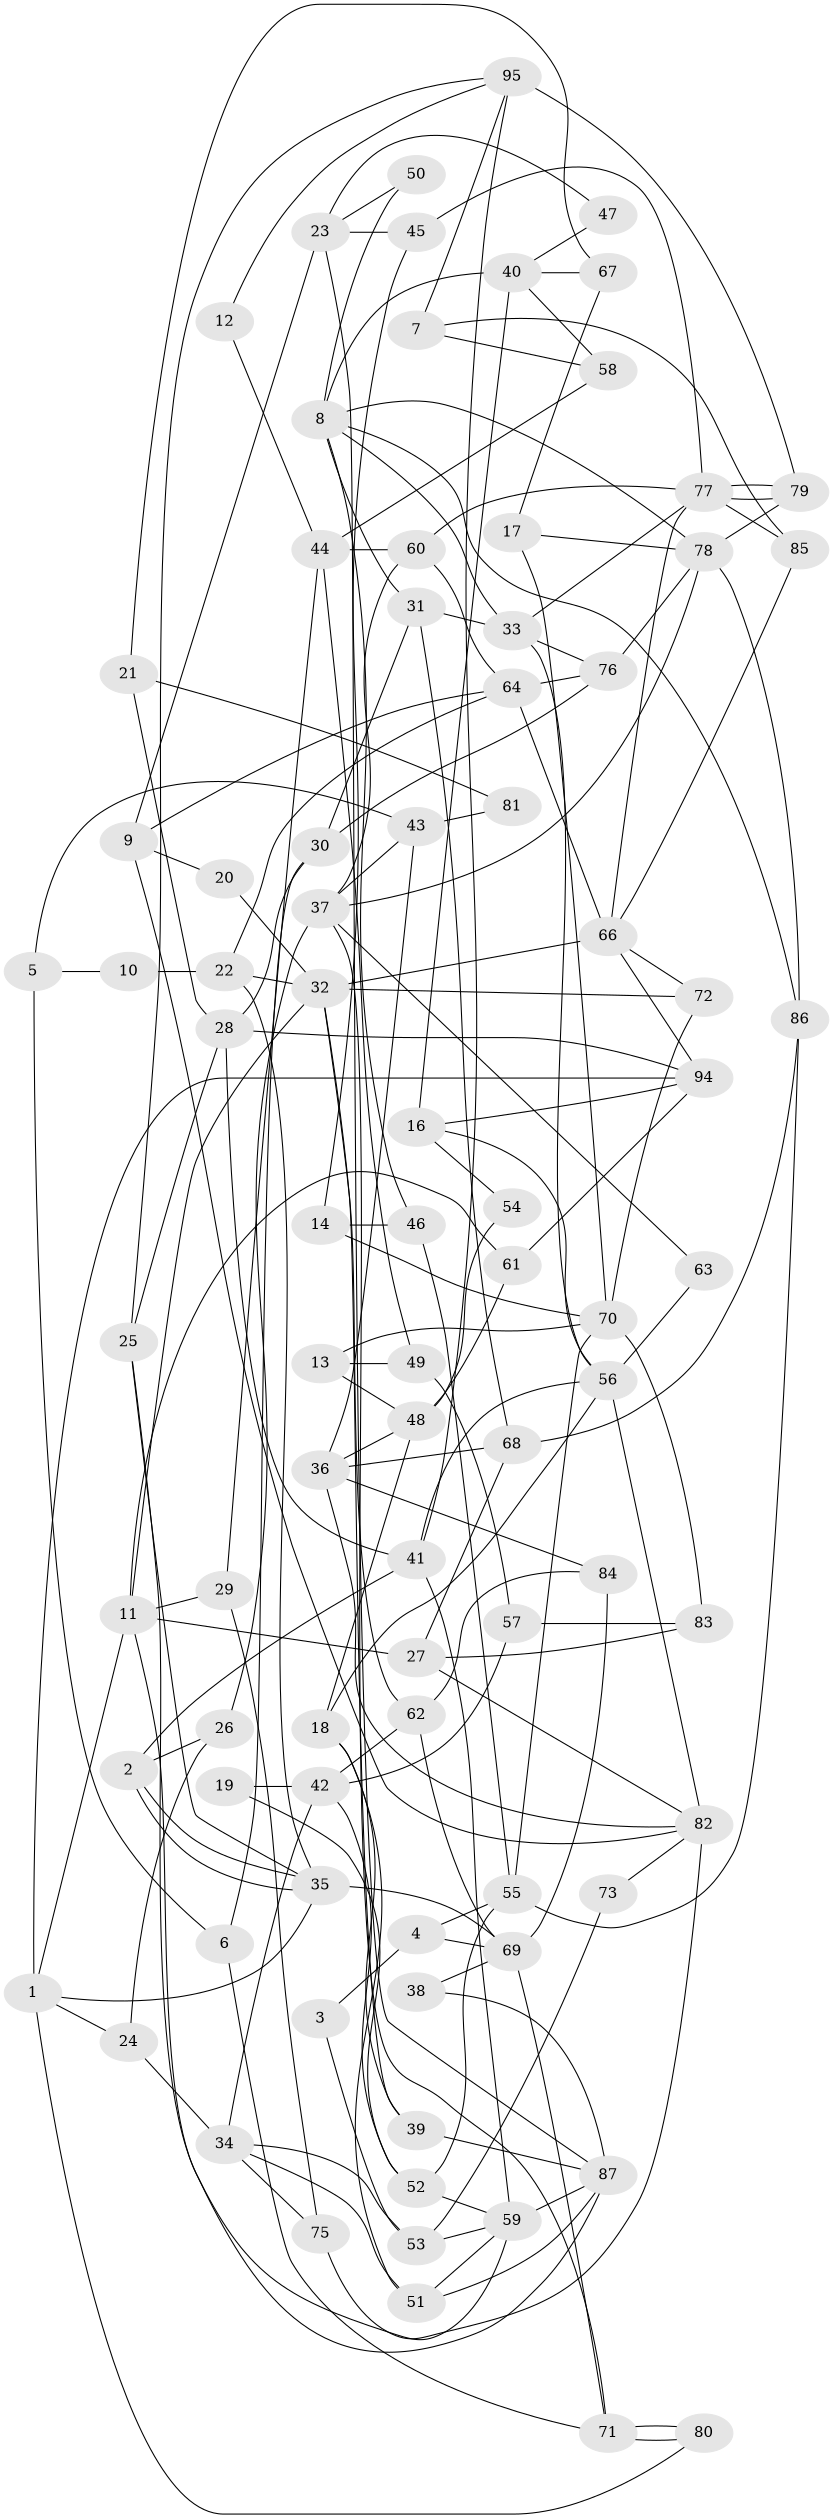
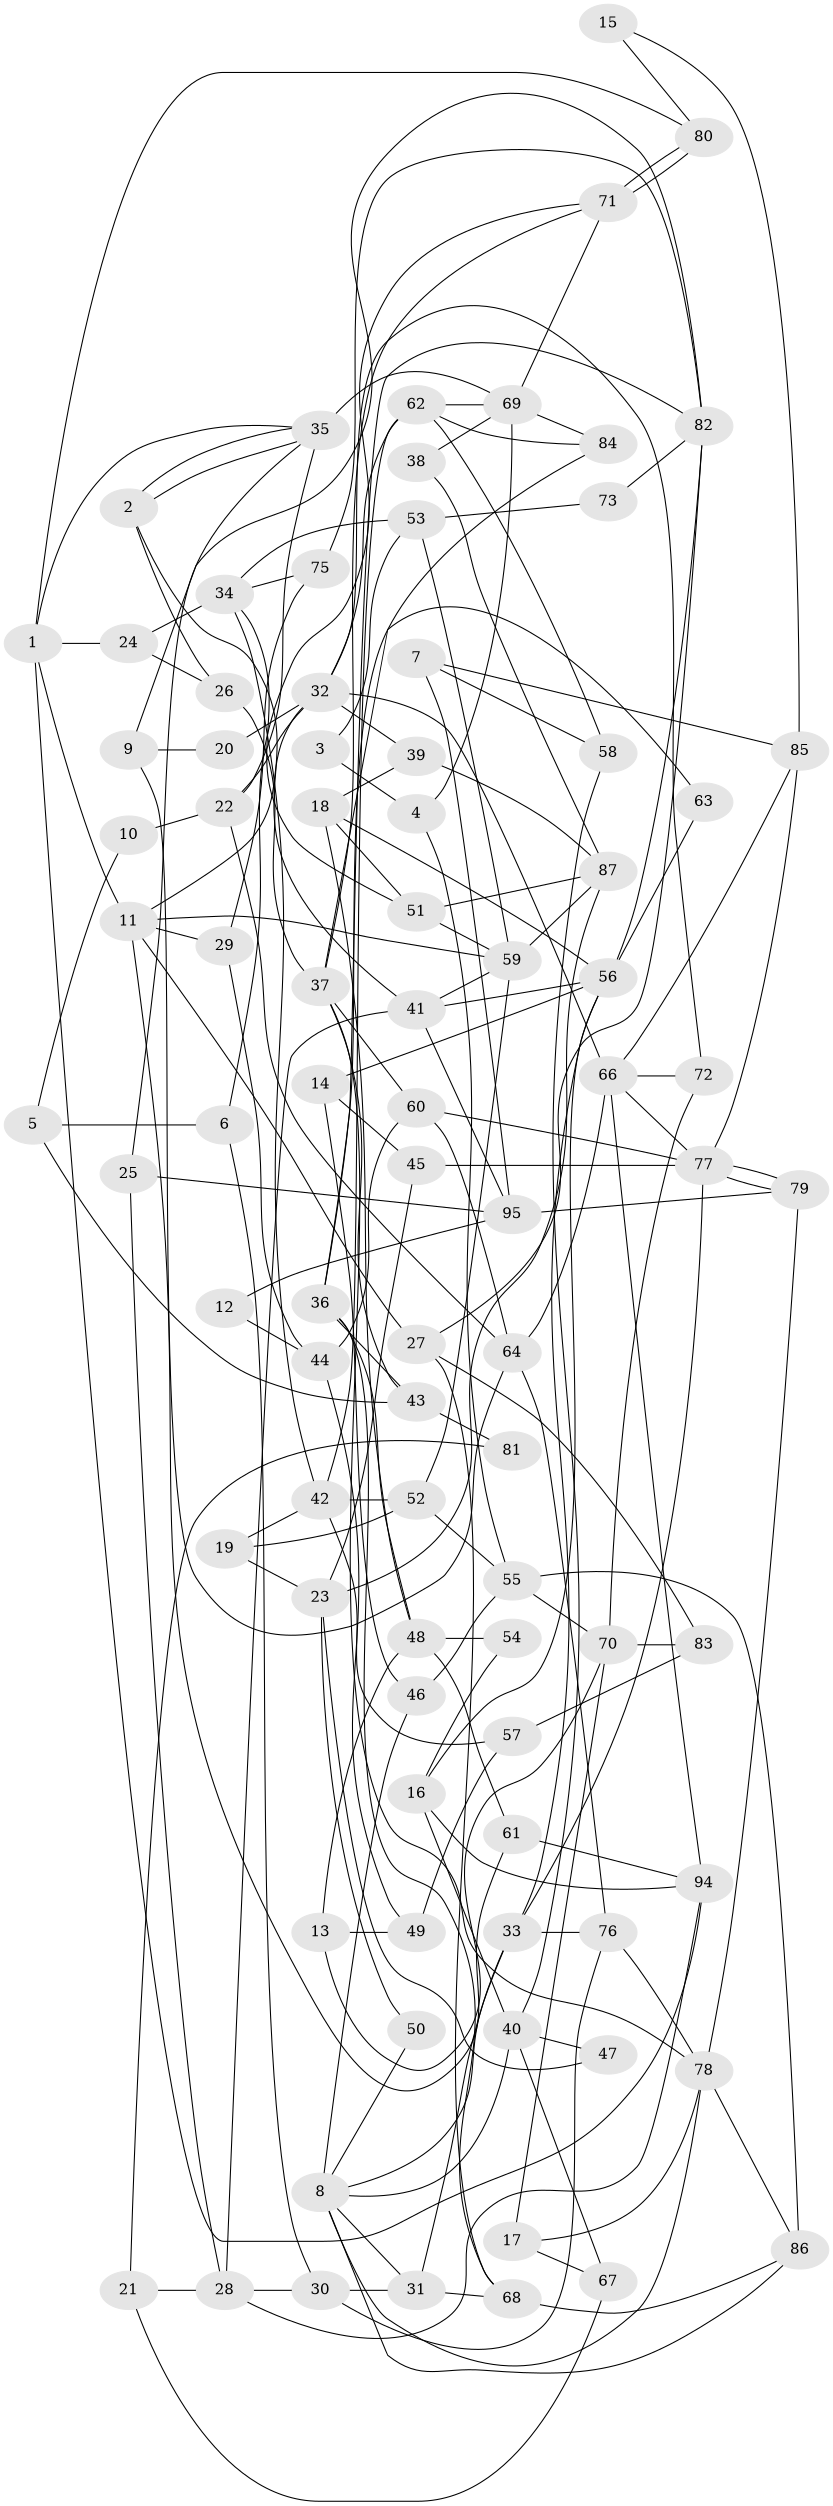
node "15": added
edge "58" -- "44": now "58" -- "62"
edge "23" -- "9": now "23" -- "19"
edge "14" -- "70": now "14" -- "56"
edge "25" -- "87": removed
